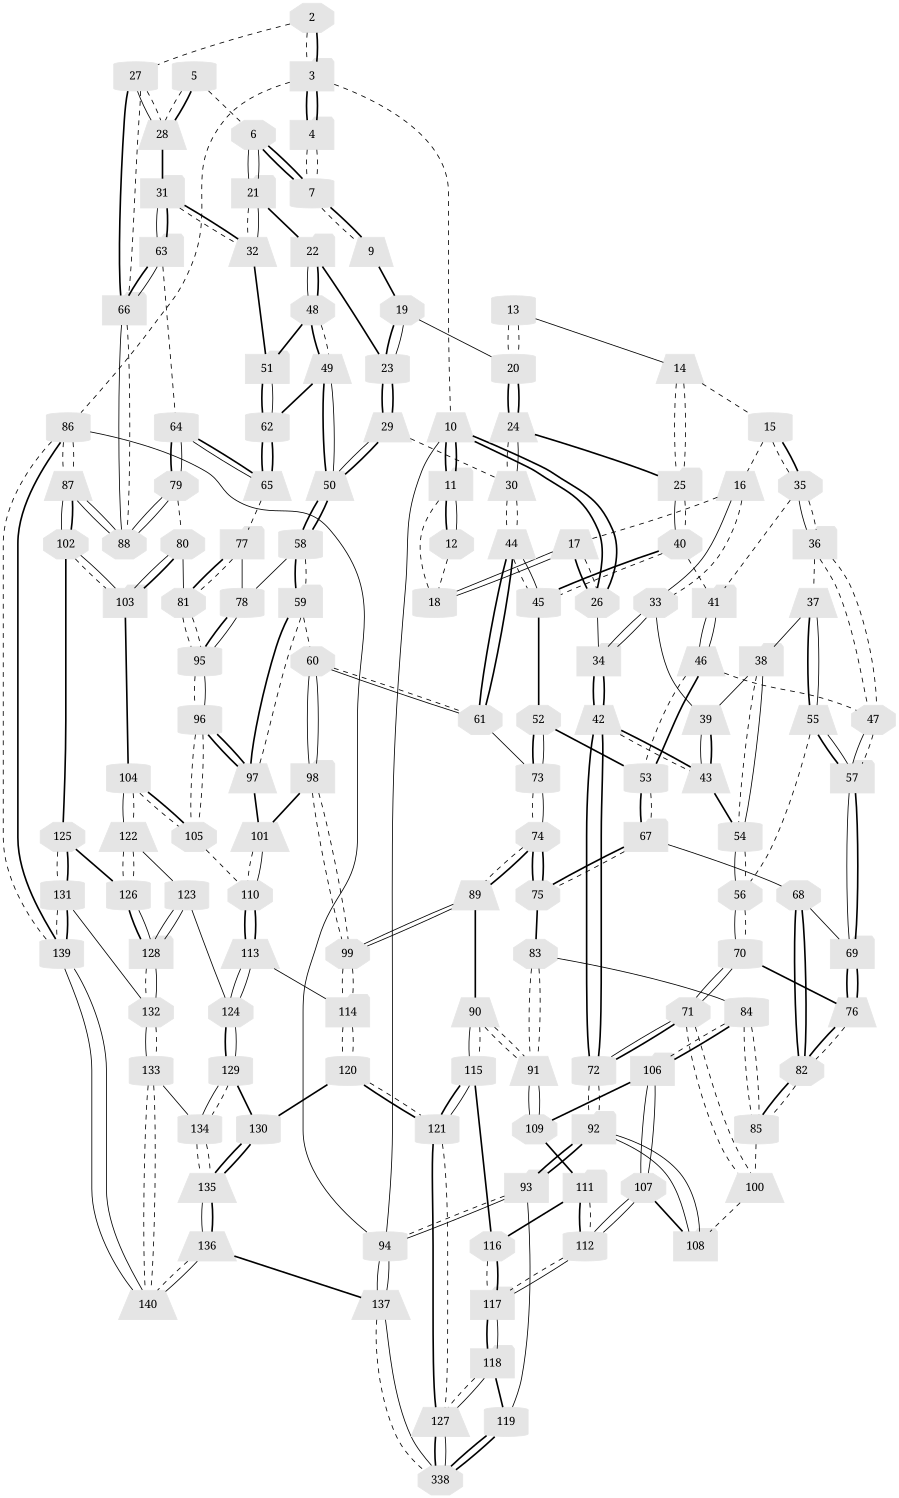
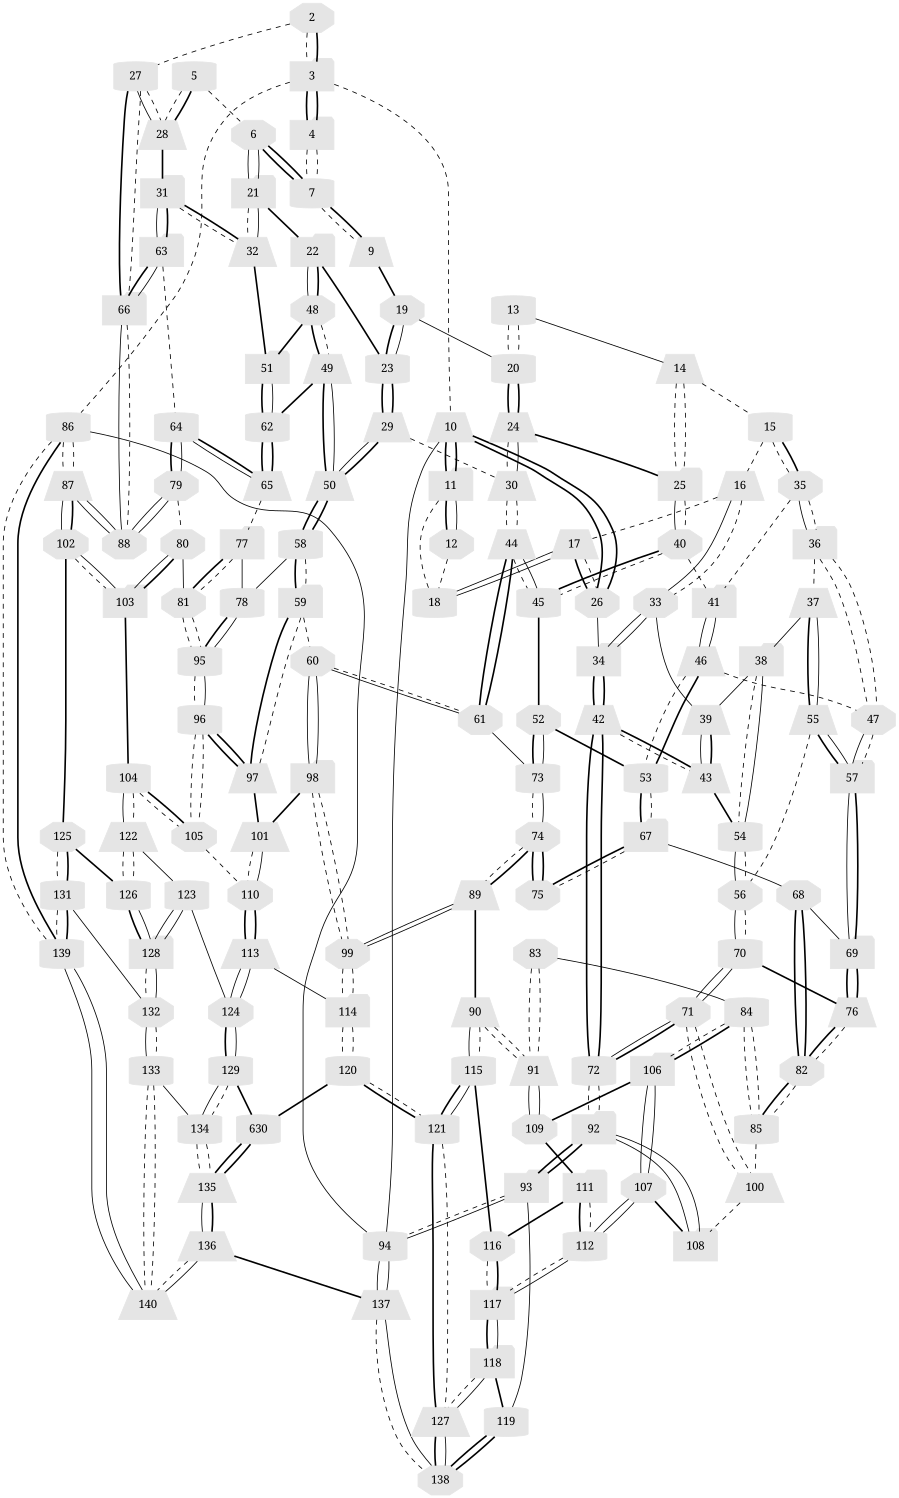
edge "75" -- "83": removed
node "130": label "130" -> "630"
node "338": label "338" -> "138"
